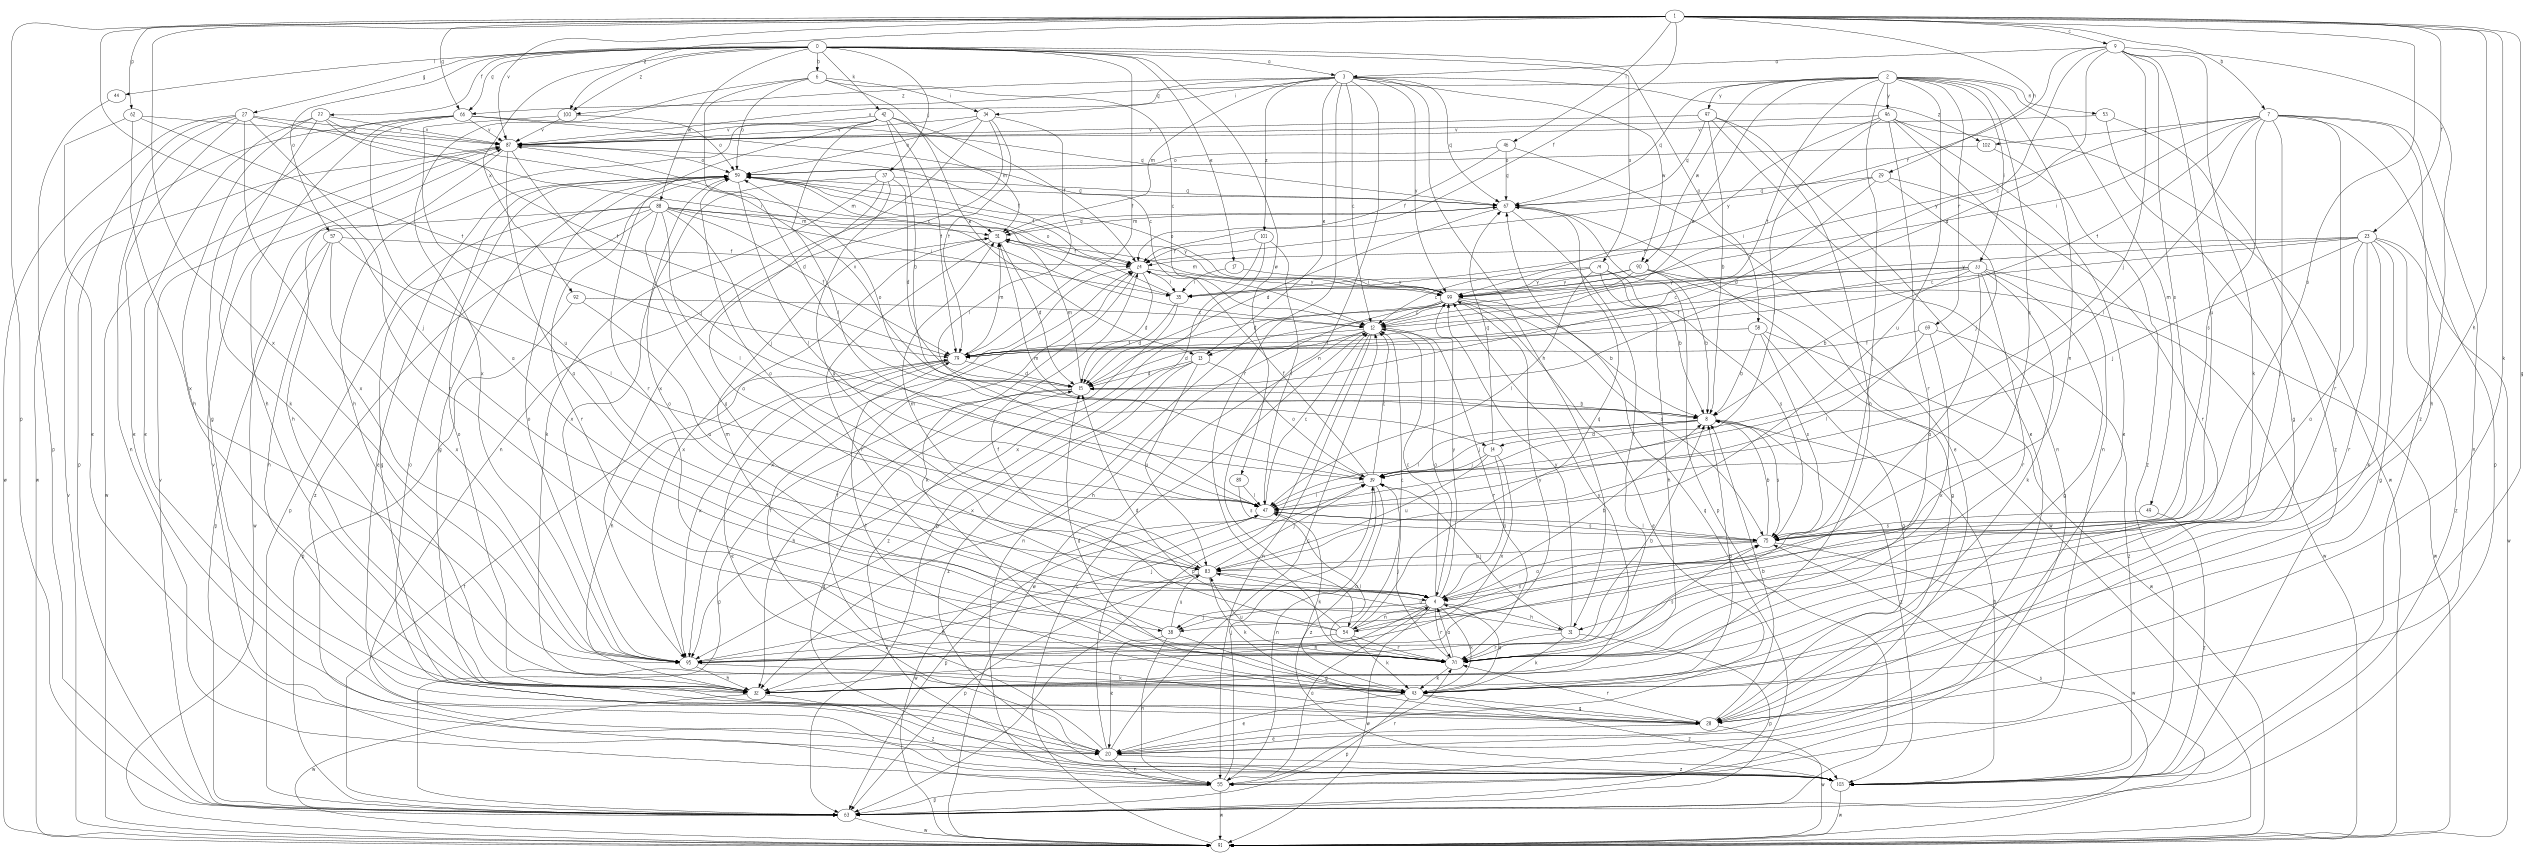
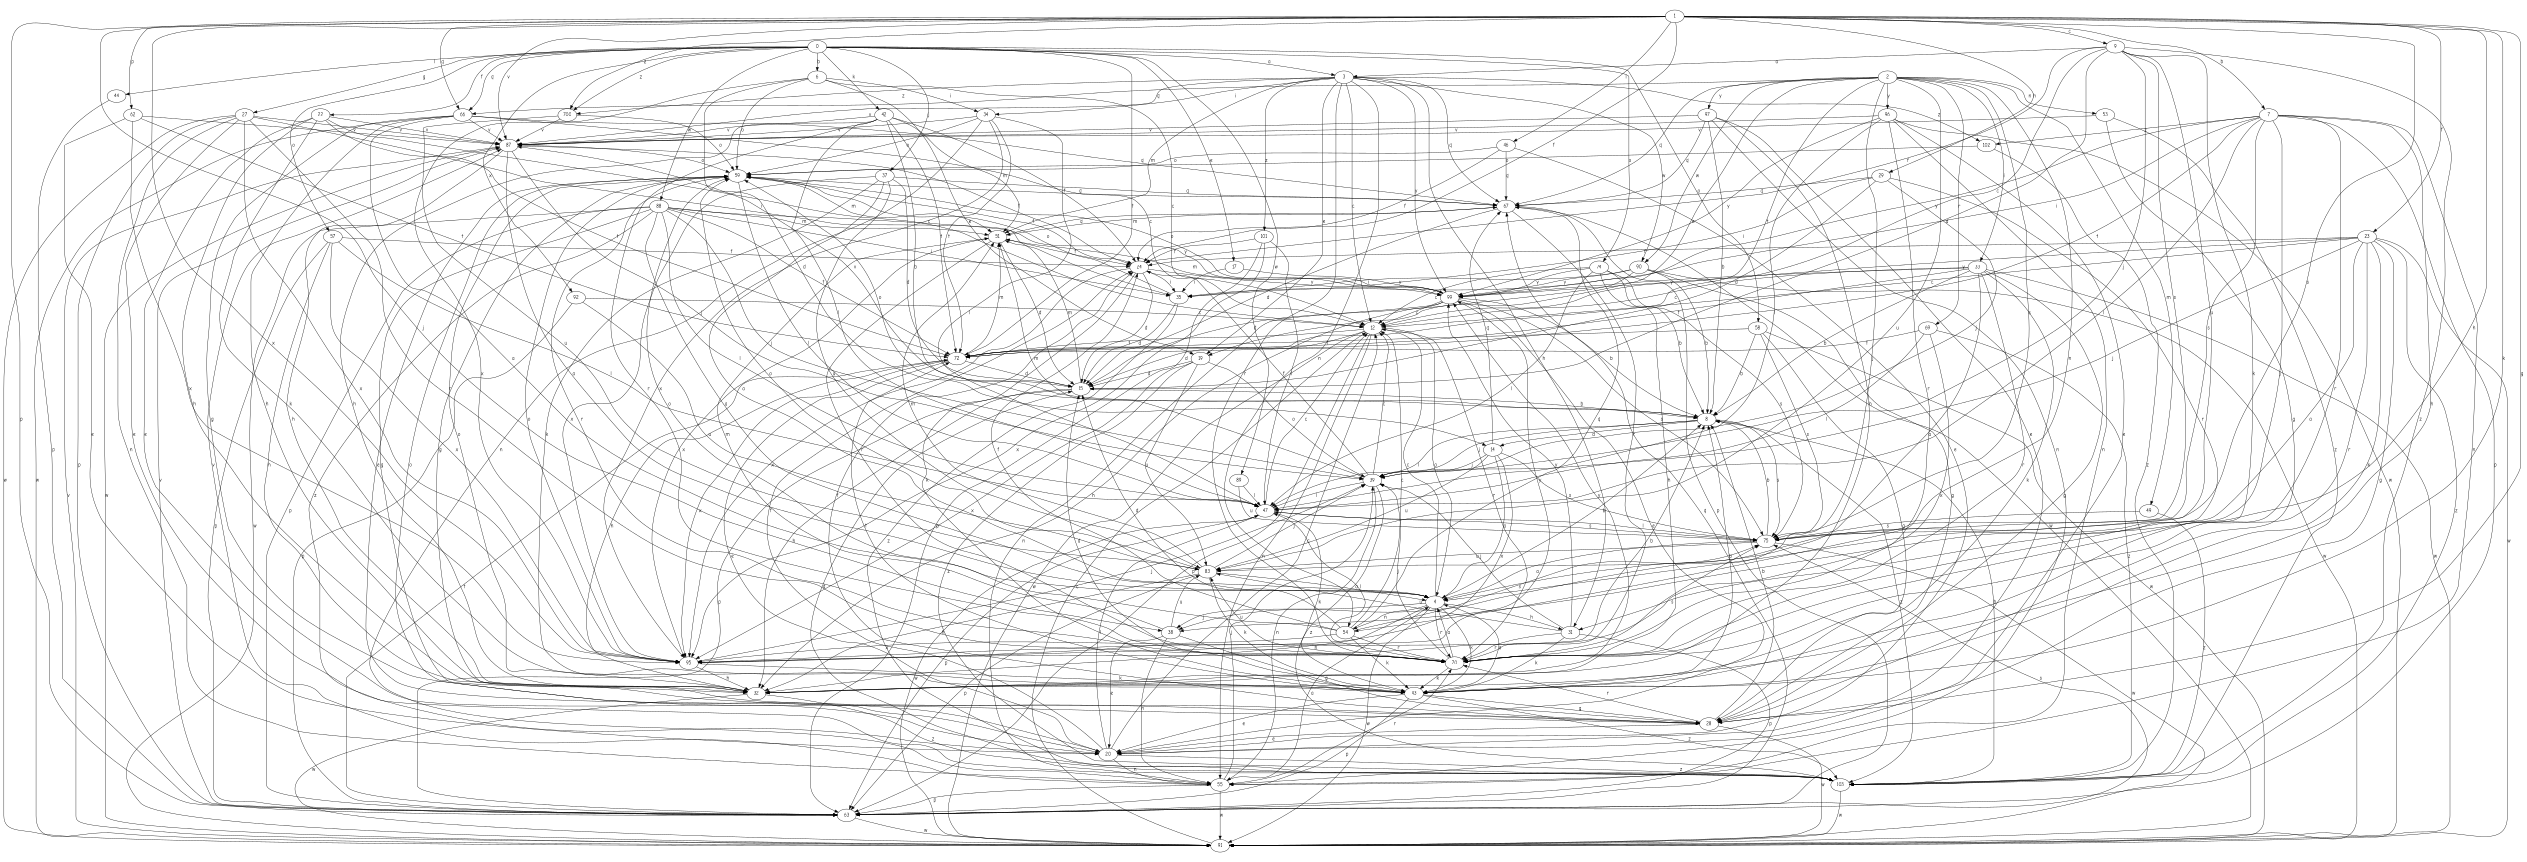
node "100": label "100" -> "700"
node "79": label "79" -> "72"
node "13": label "13" -> "19"
edge "4" -> "99": removed, label "y"
edge "89" -> "75": label "s" -> "u"
edge "14" -> "75": added, label "s"
